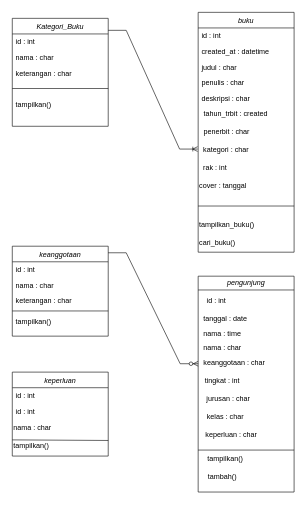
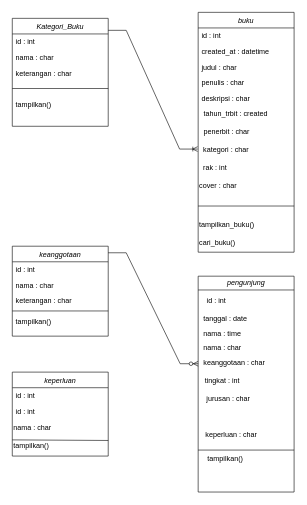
node "cover : tanggal": label "cover : tanggal" -> "cover : char"
node "kelas : char": removed
node "tambah()": removed
